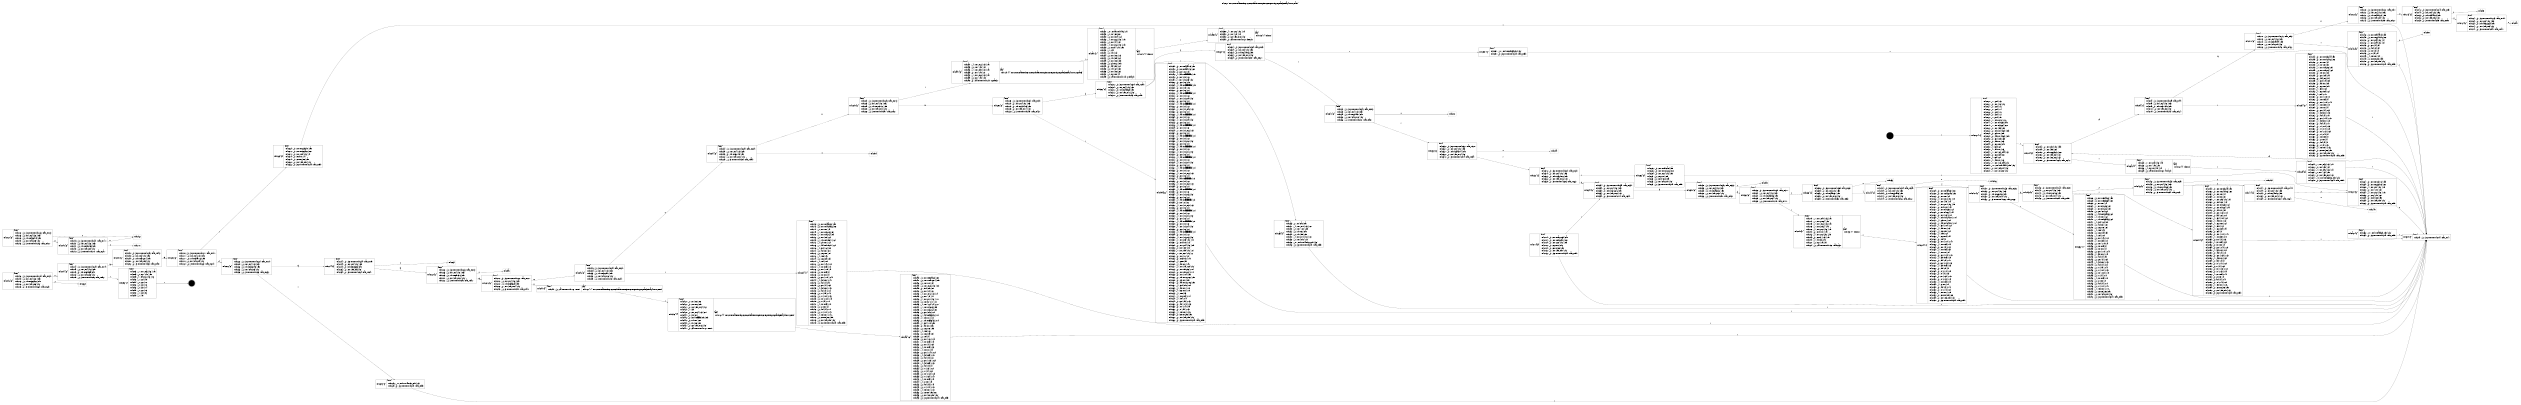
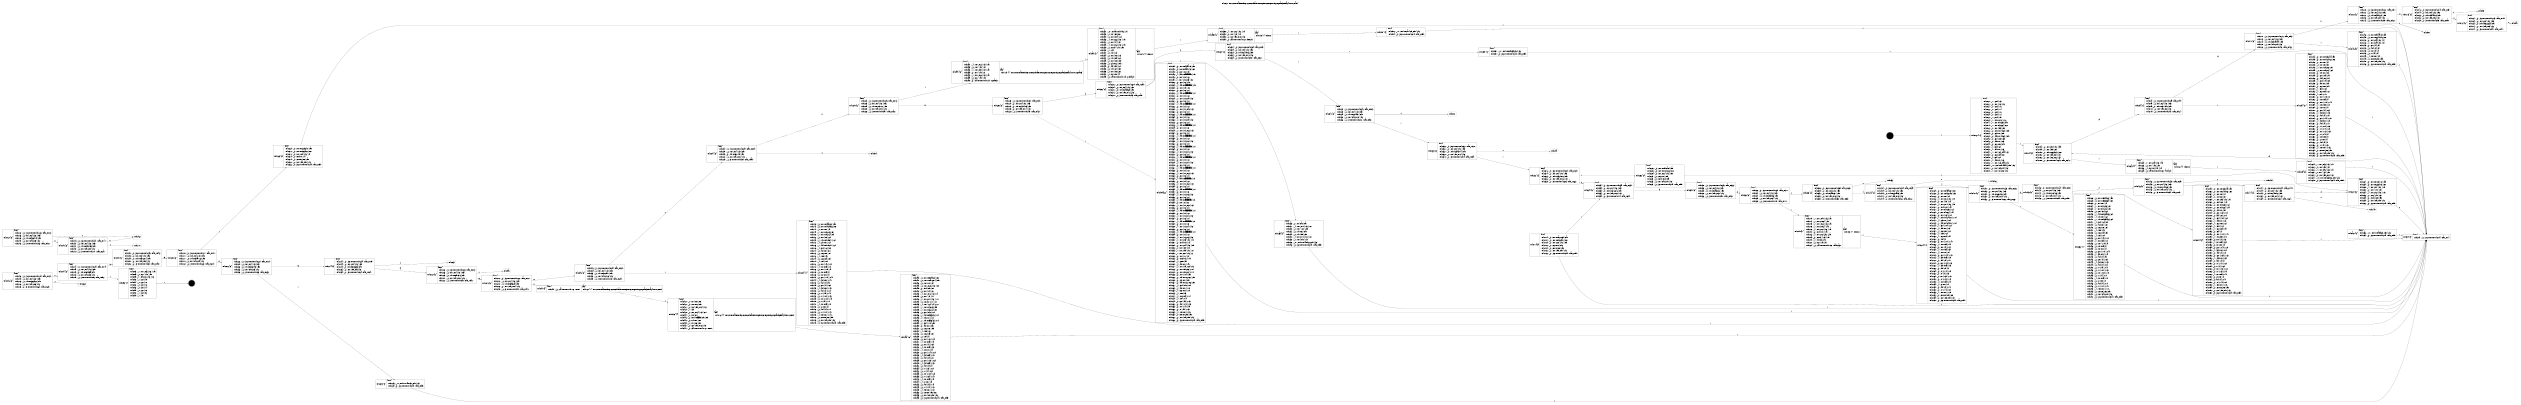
node "0x402b00 [15]": added
edge "0x4024b6 [53]" -> "0x402be0": now "0x40212c [28]" -> "0x402be0"
node "0x402db0": removed
